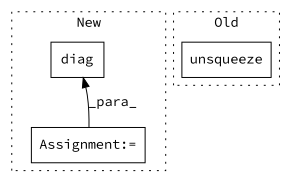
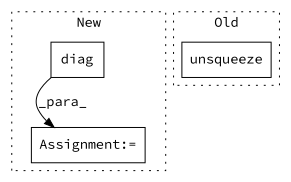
edge "Assignment:=" -> "diag": reversed
